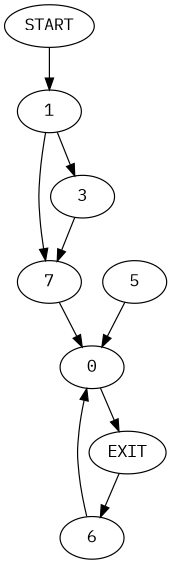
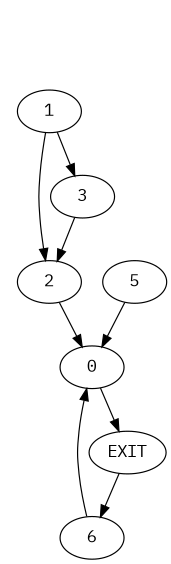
node "START": removed
node "7": label "7" -> "2"
